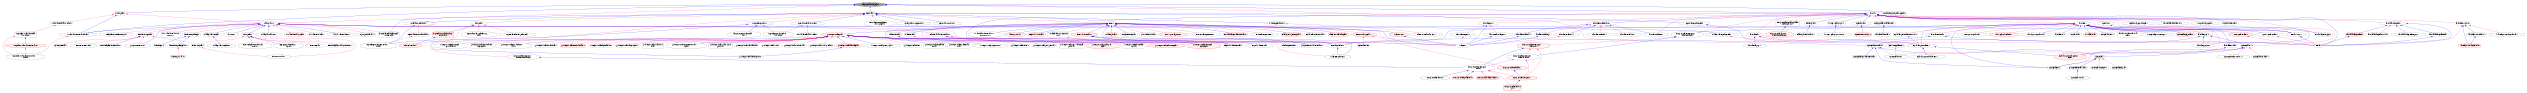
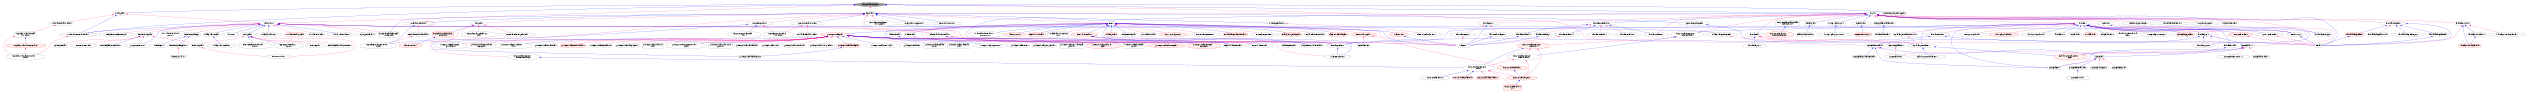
edge "EngineSharedPCH.h" -> "MovieSceneDynamicBinding Utils.h": now "EngineSharedPCH.h" -> "StaticMesh.h"
